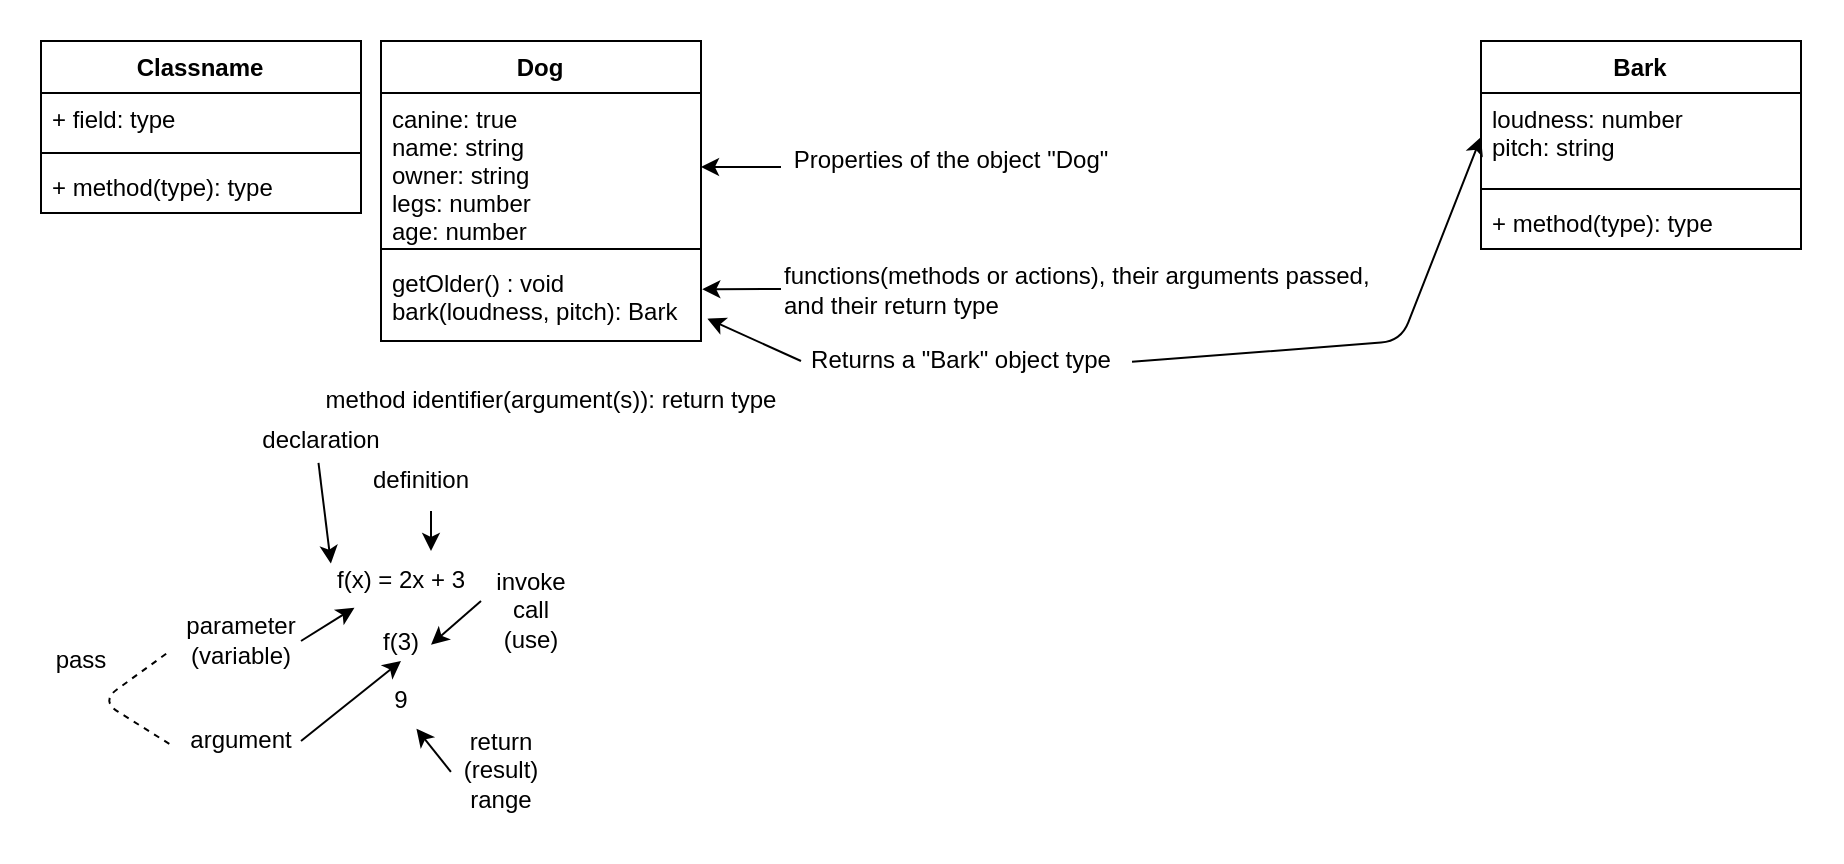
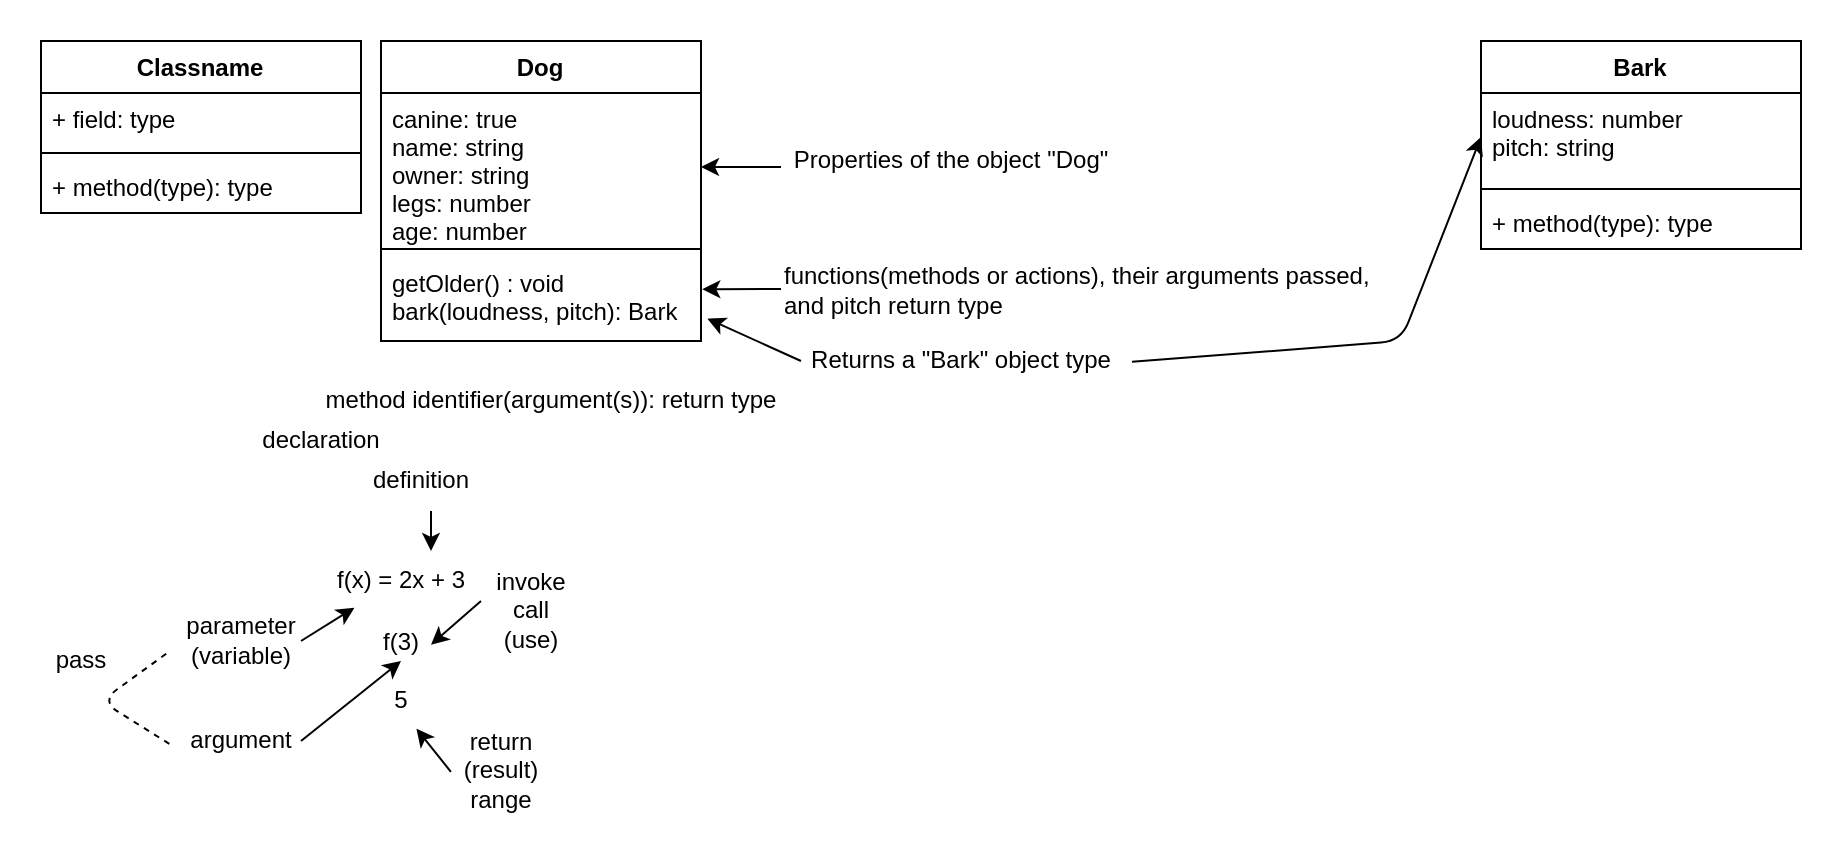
node "functions(methods or actions), their arguments passed, and their return type": label "functions(methods or actions), their arguments passed, and their return type" -> "functions(methods or actions), their arguments passed, and pitch return type"
edge "declaration" -> "f(x) = 2x + 3": removed
node "f(3) 9": label "f(3) 9" -> "f(3) 5"
